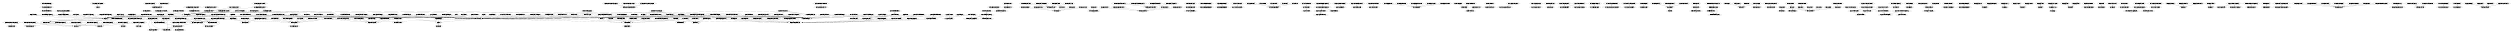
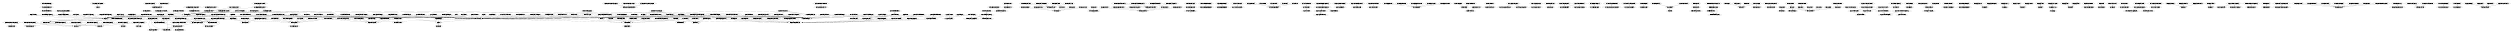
node "TYBT_DOC_BANK_LINKS": removed
node "TPT_CHG_AUDIT_LOG_HIST": added
node "TCOMM_ACCT_LOGC_HDR": added
